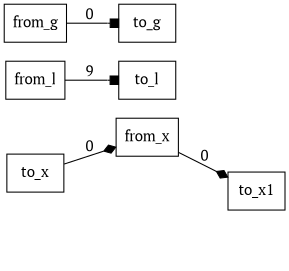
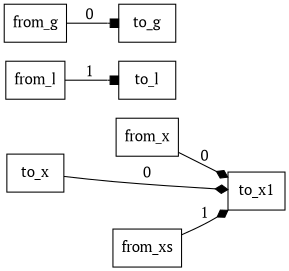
edge "from_l" -> "to_l": label "9" -> "1"
edge "to_x" -> "from_x": now "to_x" -> "to_x1"
node "from_xs": added
